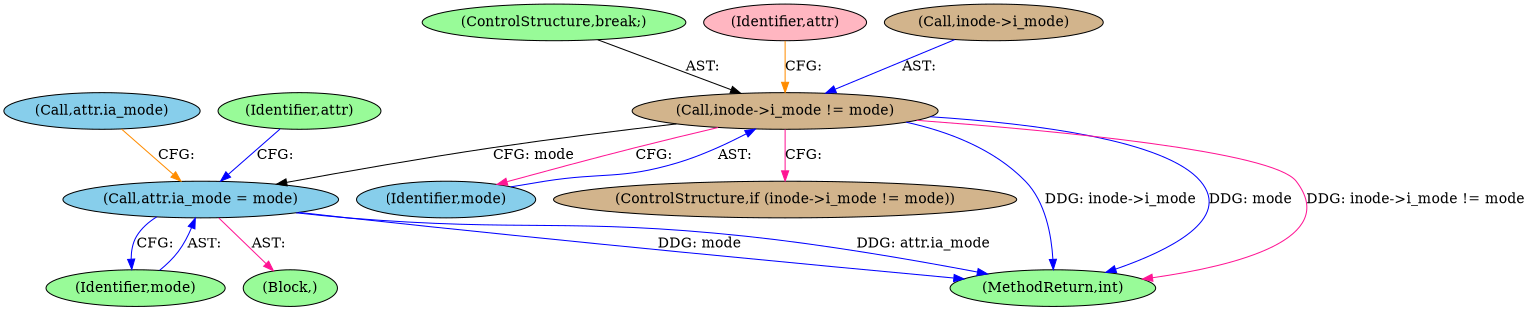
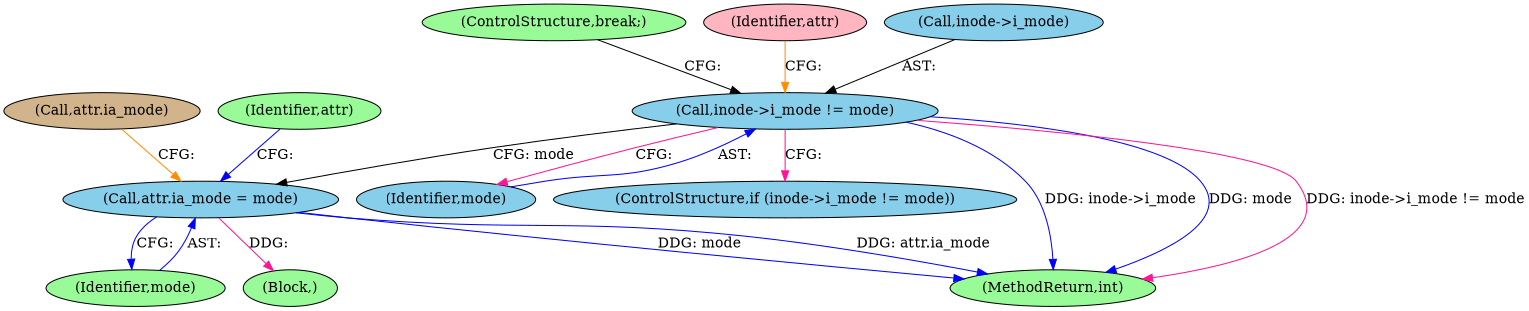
node "(Call,inode->i_mode)": fillcolor tan -> skyblue
edge "(Call,inode->i_mode)" -> "(Call,inode->i_mode != mode)": color blue -> black
edge "(ControlStructure,break;)" -> "(Call,inode->i_mode != mode)": label "AST: " -> "CFG: "
node "(Call,attr.ia_mode)": fillcolor skyblue -> tan
node "(Call,inode->i_mode != mode)": fillcolor tan -> skyblue
node "(ControlStructure,if (inode->i_mode != mode))": fillcolor tan -> skyblue
edge "(Call,attr.ia_mode = mode)" -> "(Block,)": label "AST: " -> "DDG: "
